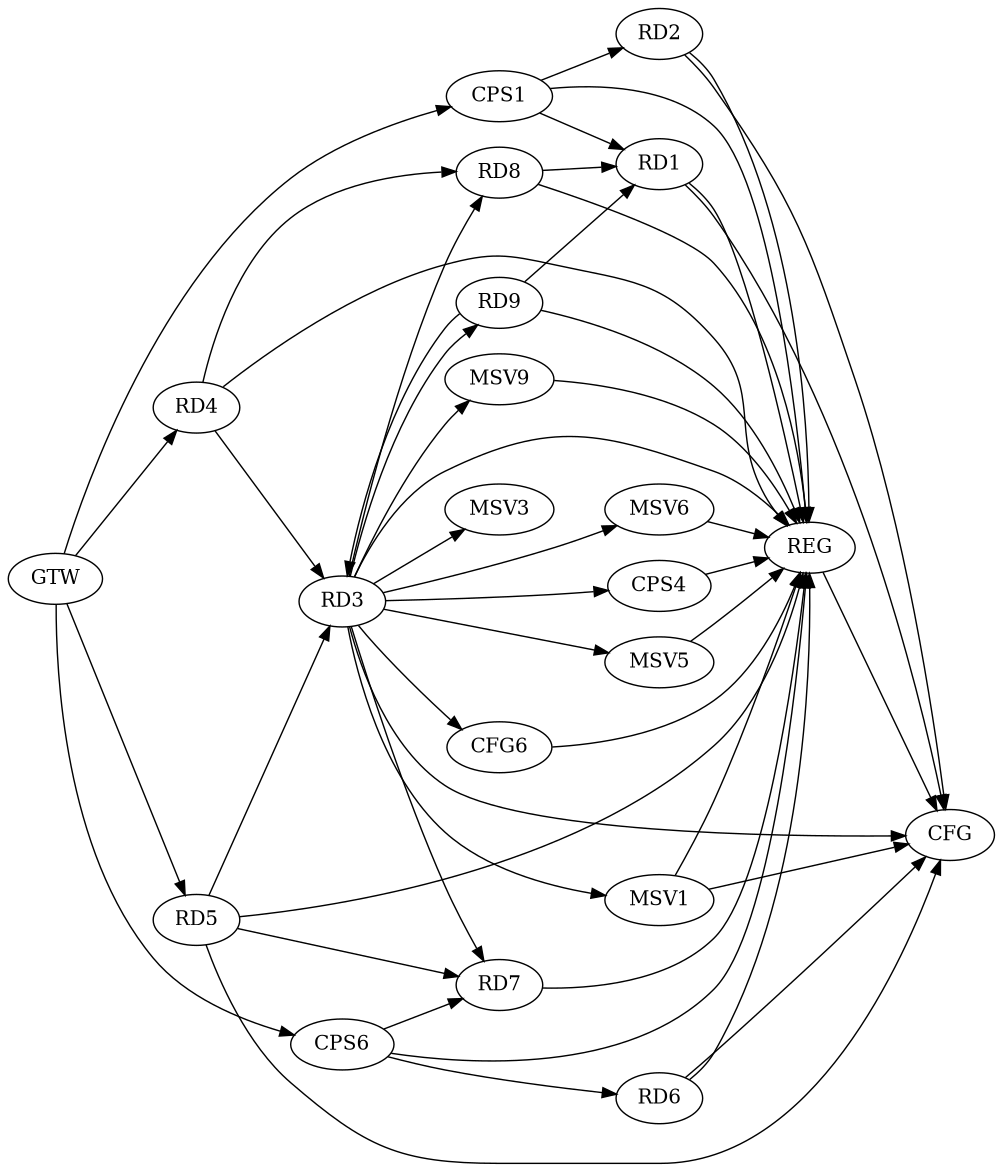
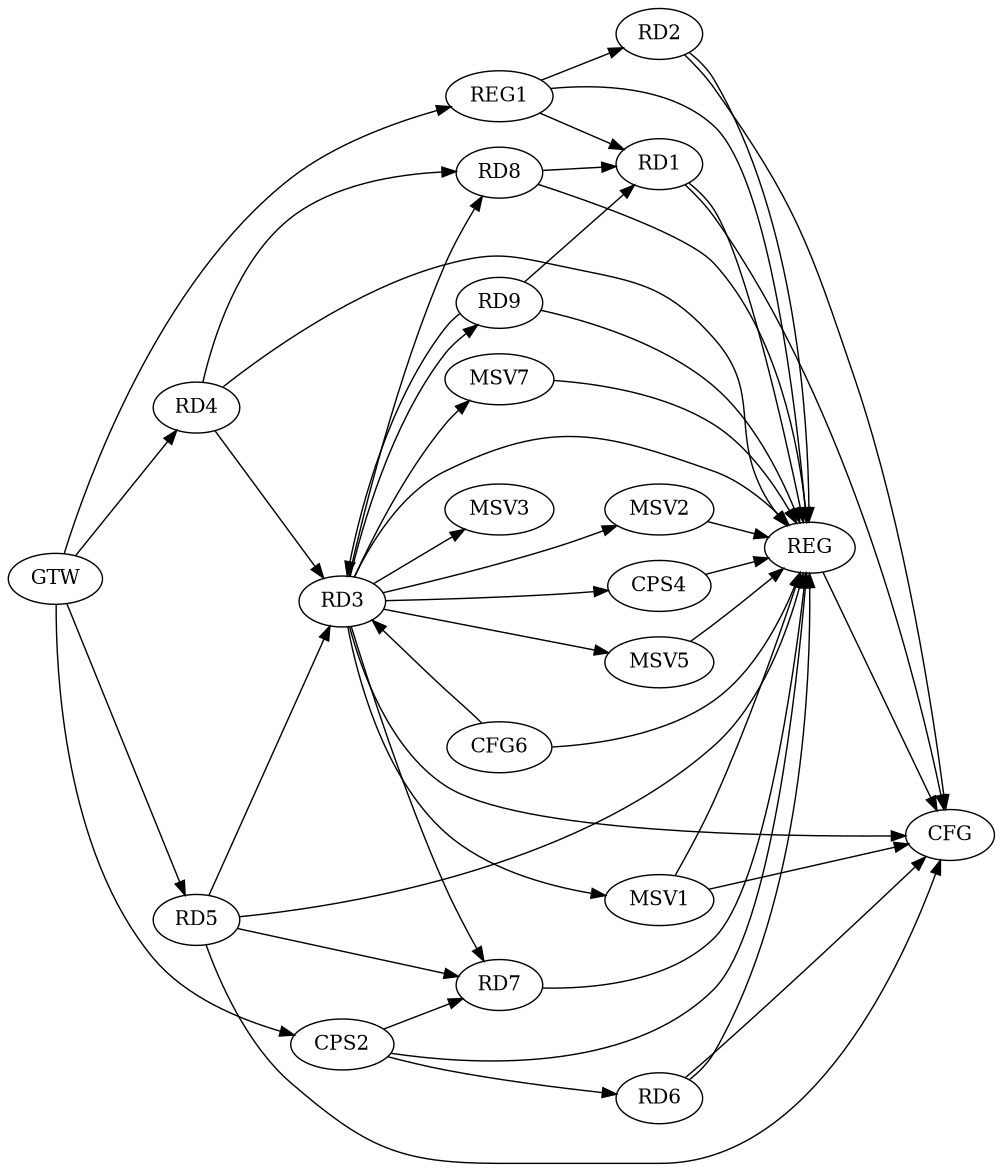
node "CPS1": label "CPS1" -> "REG1"
node "MSV9": label "MSV9" -> "MSV7"
node "MSV6": label "MSV6" -> "MSV2"
edge "RD3" -> "CFG6": reversed
node "CPS6": label "CPS6" -> "CPS2"
